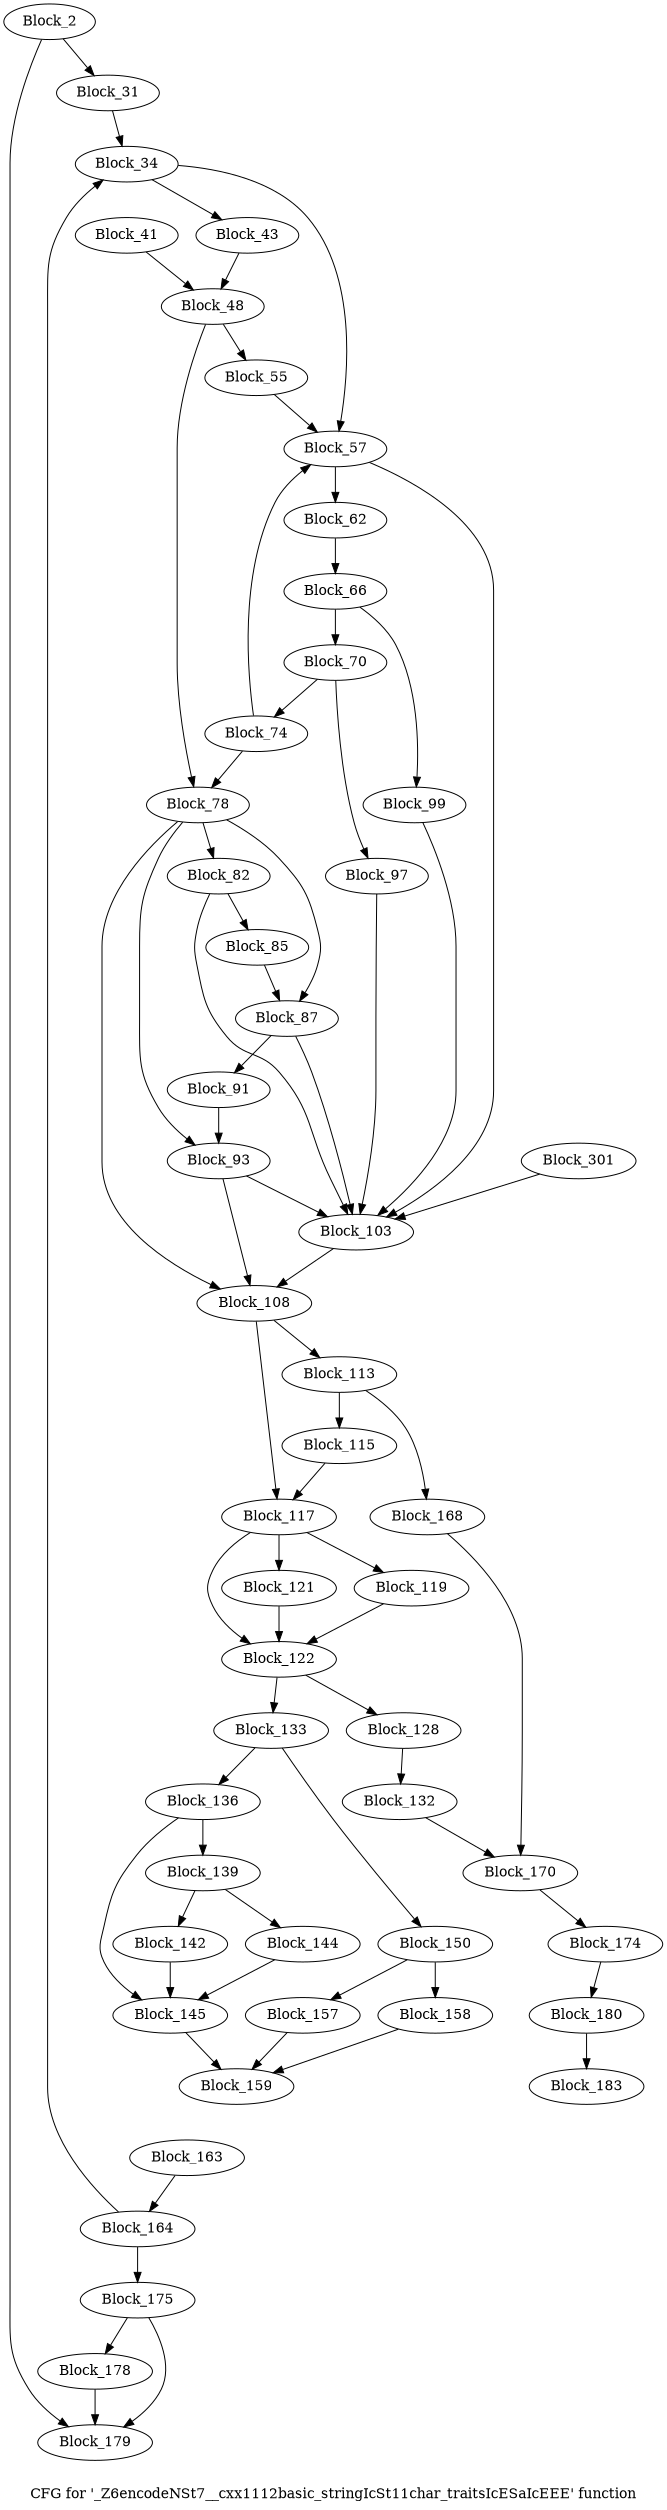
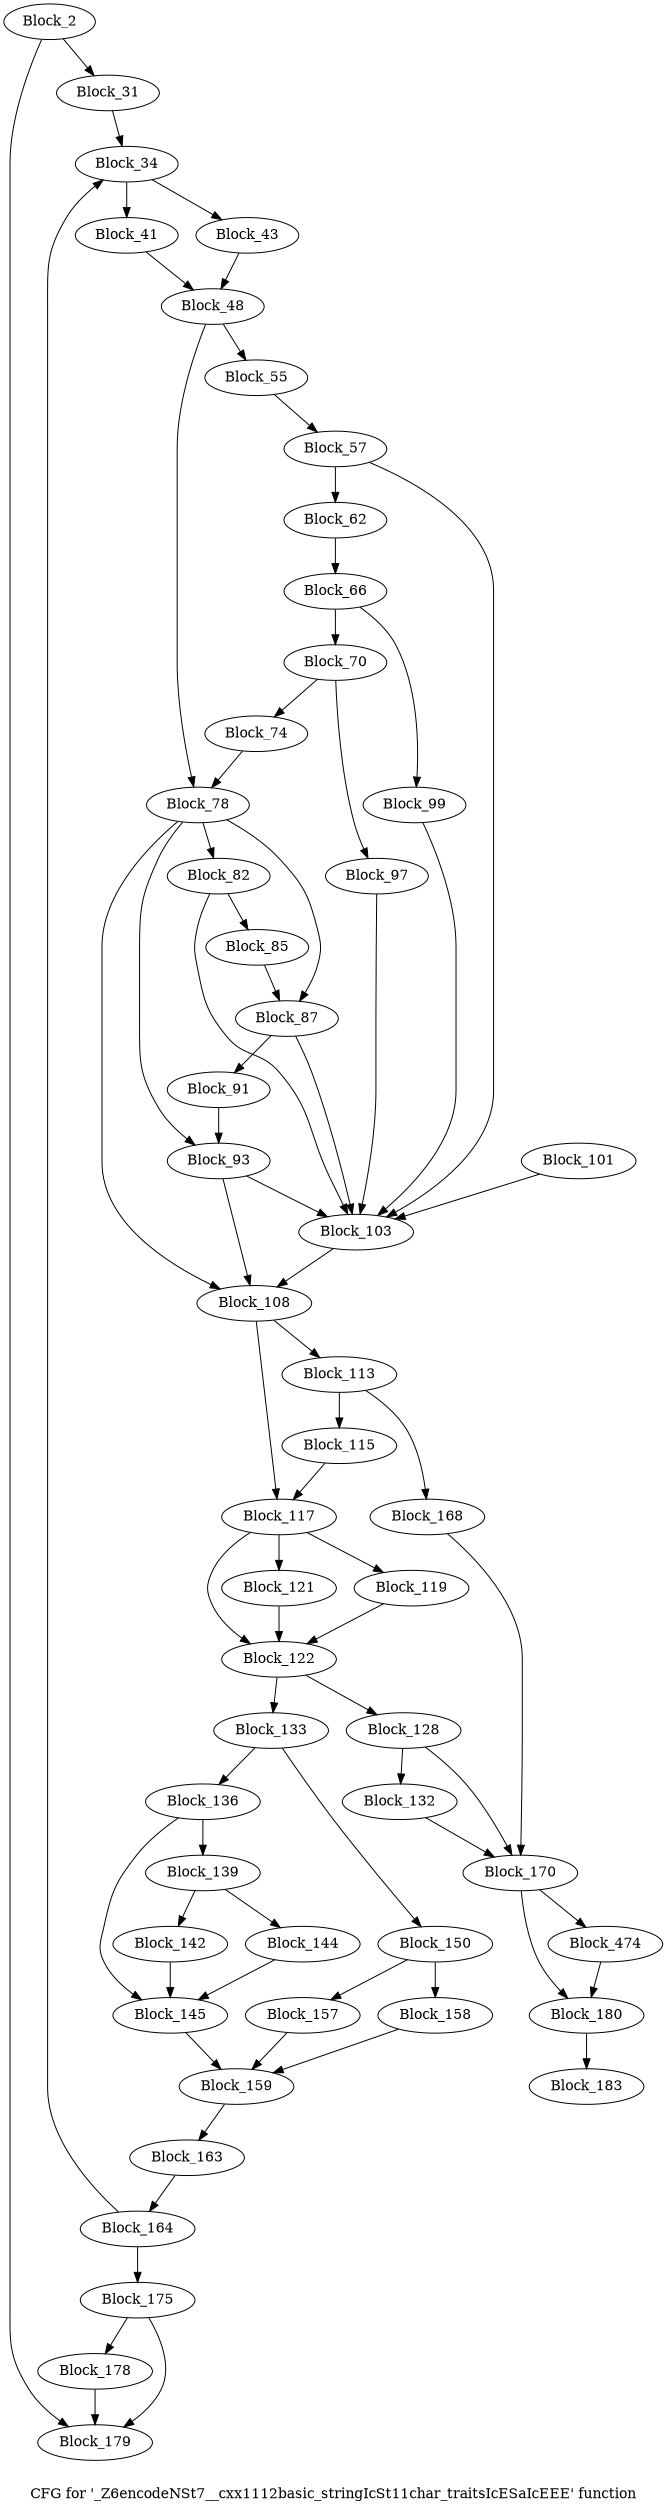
edge "Block_34" -> "Block_57": now "Block_34" -> "Block_41"
edge "Block_74" -> "Block_57": removed
node "Block_301": label "Block_301" -> "Block_101"
edge "Block_128" -> "Block_170": added
node "Block_174": label "Block_174" -> "Block_474"
edge "Block_170" -> "Block_180": added
edge "Block_159" -> "Block_163": added
